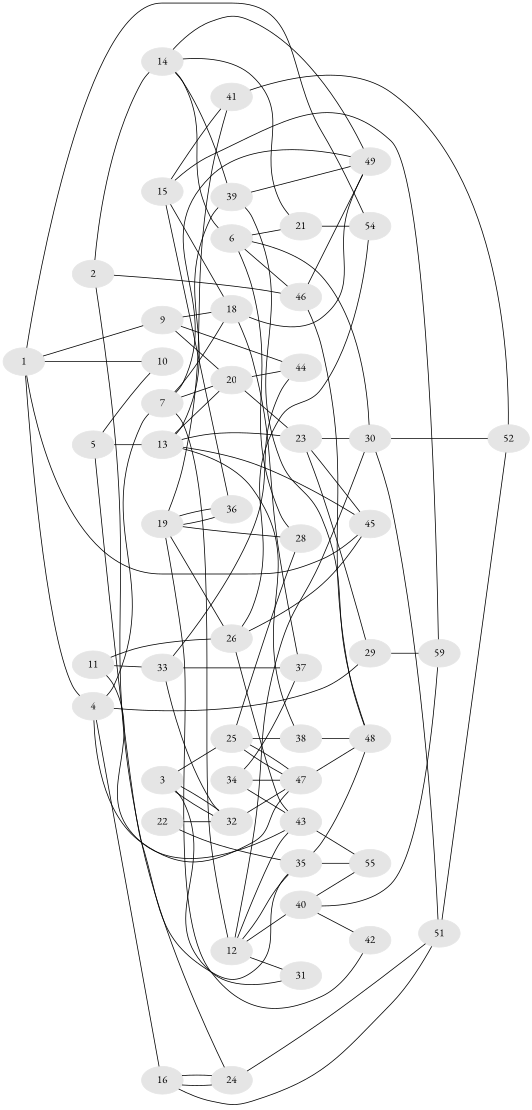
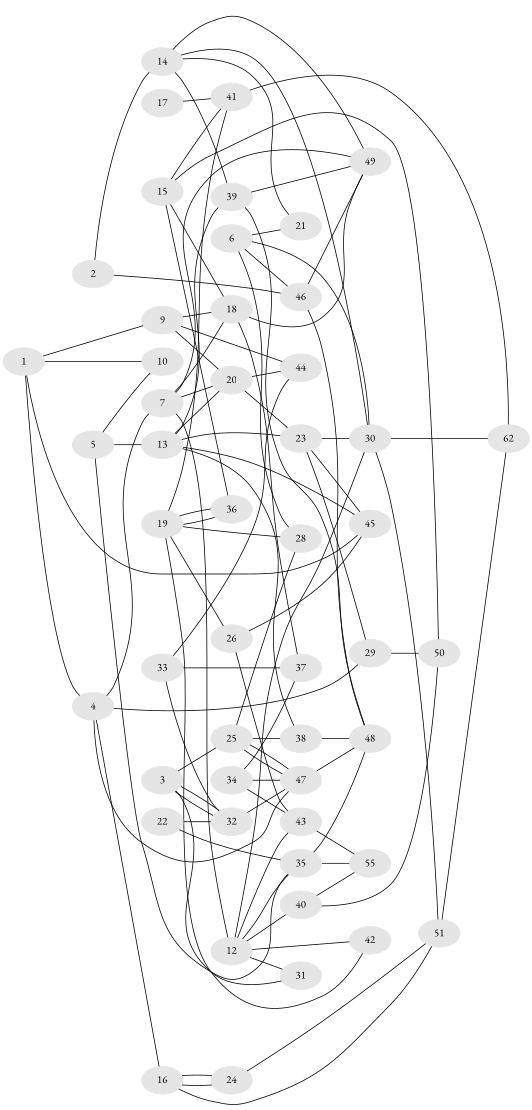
node "17": added
edge "14" -- "6": now "14" -- "30"
node "54": removed
node "52": label "52" -> "62"
edge "2" -- "24": removed
node "59": label "59" -> "50"
node "11": removed
edge "40" -- "42": now "12" -- "42"
